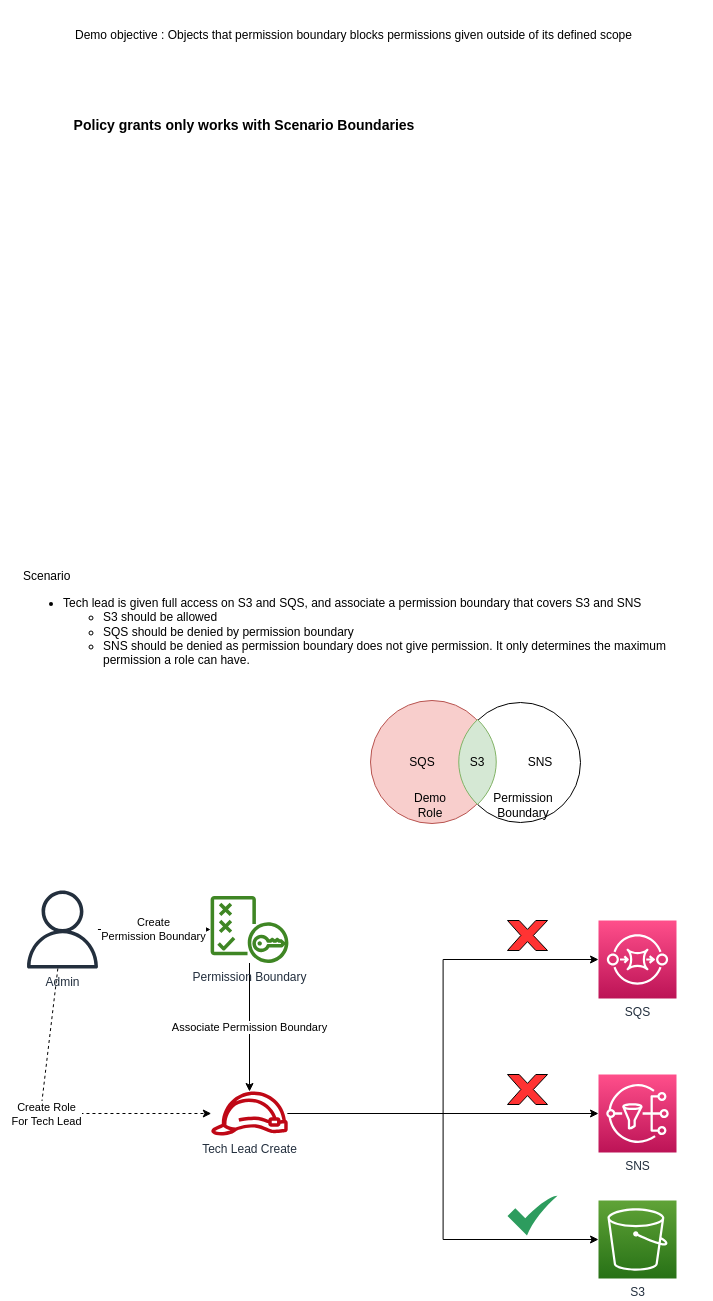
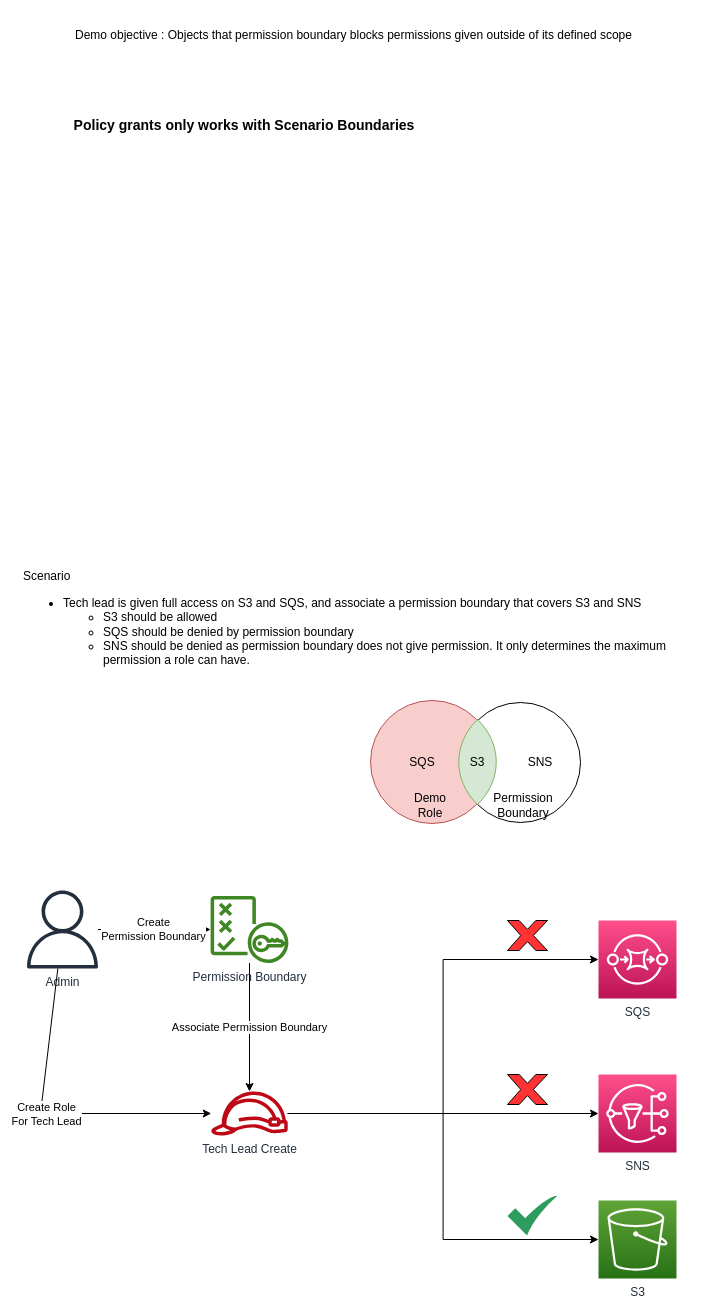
edge "Admin" -> "Tech Lead Create": style dashed -> solid
